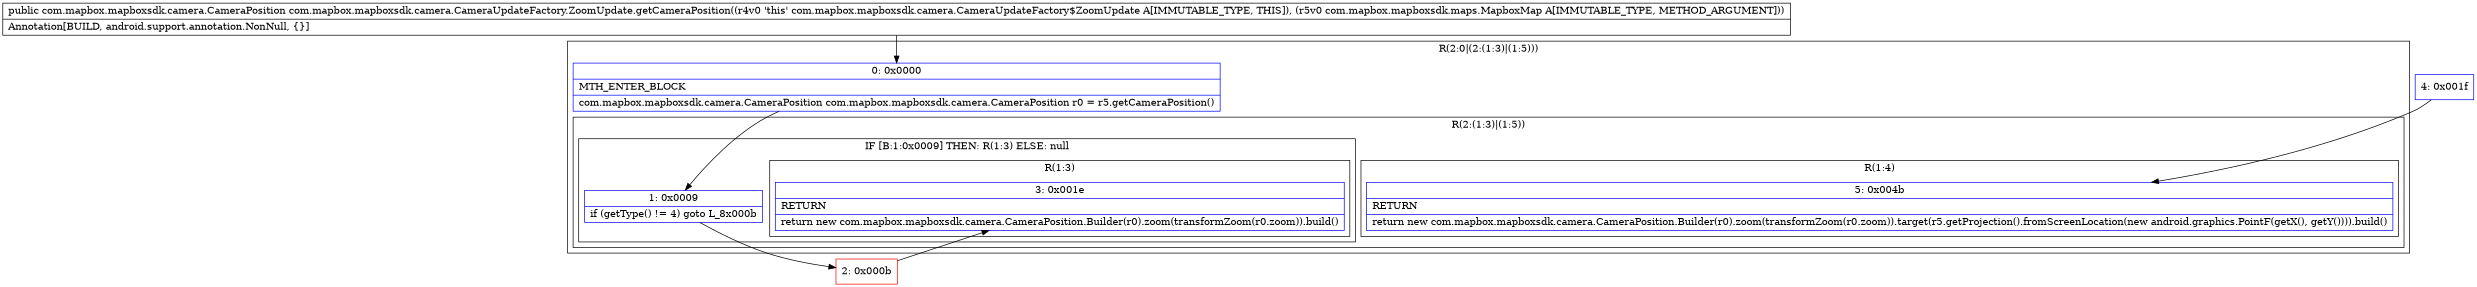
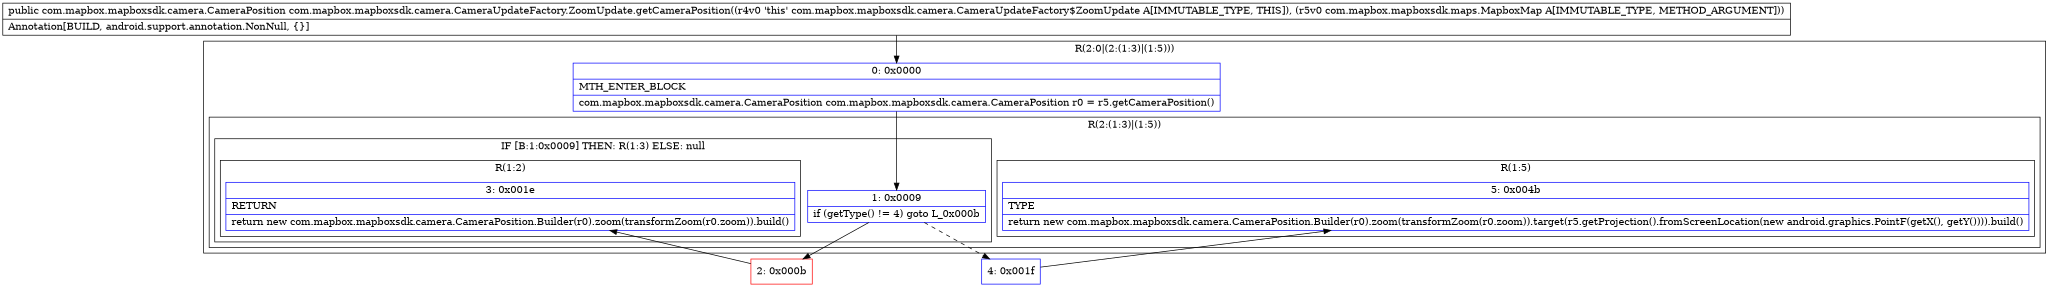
cluster "R(1:3)": label "R(1:3)" -> "R(1:2)"
cluster "R(1:4)": label "R(1:4)" -> "R(1:5)"
node "5: 0x004b": text "RETURN" -> "TYPE"
node "1: 0x0009": text "if (getType() != 4) goto L_8x000b" -> "if (getType() != 4) goto L_0x000b"
edge "1: 0x0009" -> "4: 0x001f": added
